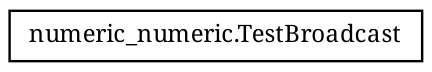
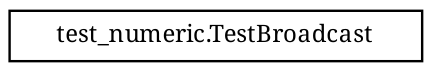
node "numeric_numeric.TestBroadcast": label "numeric_numeric.TestBroadcast" -> "test_numeric.TestBroadcast"
